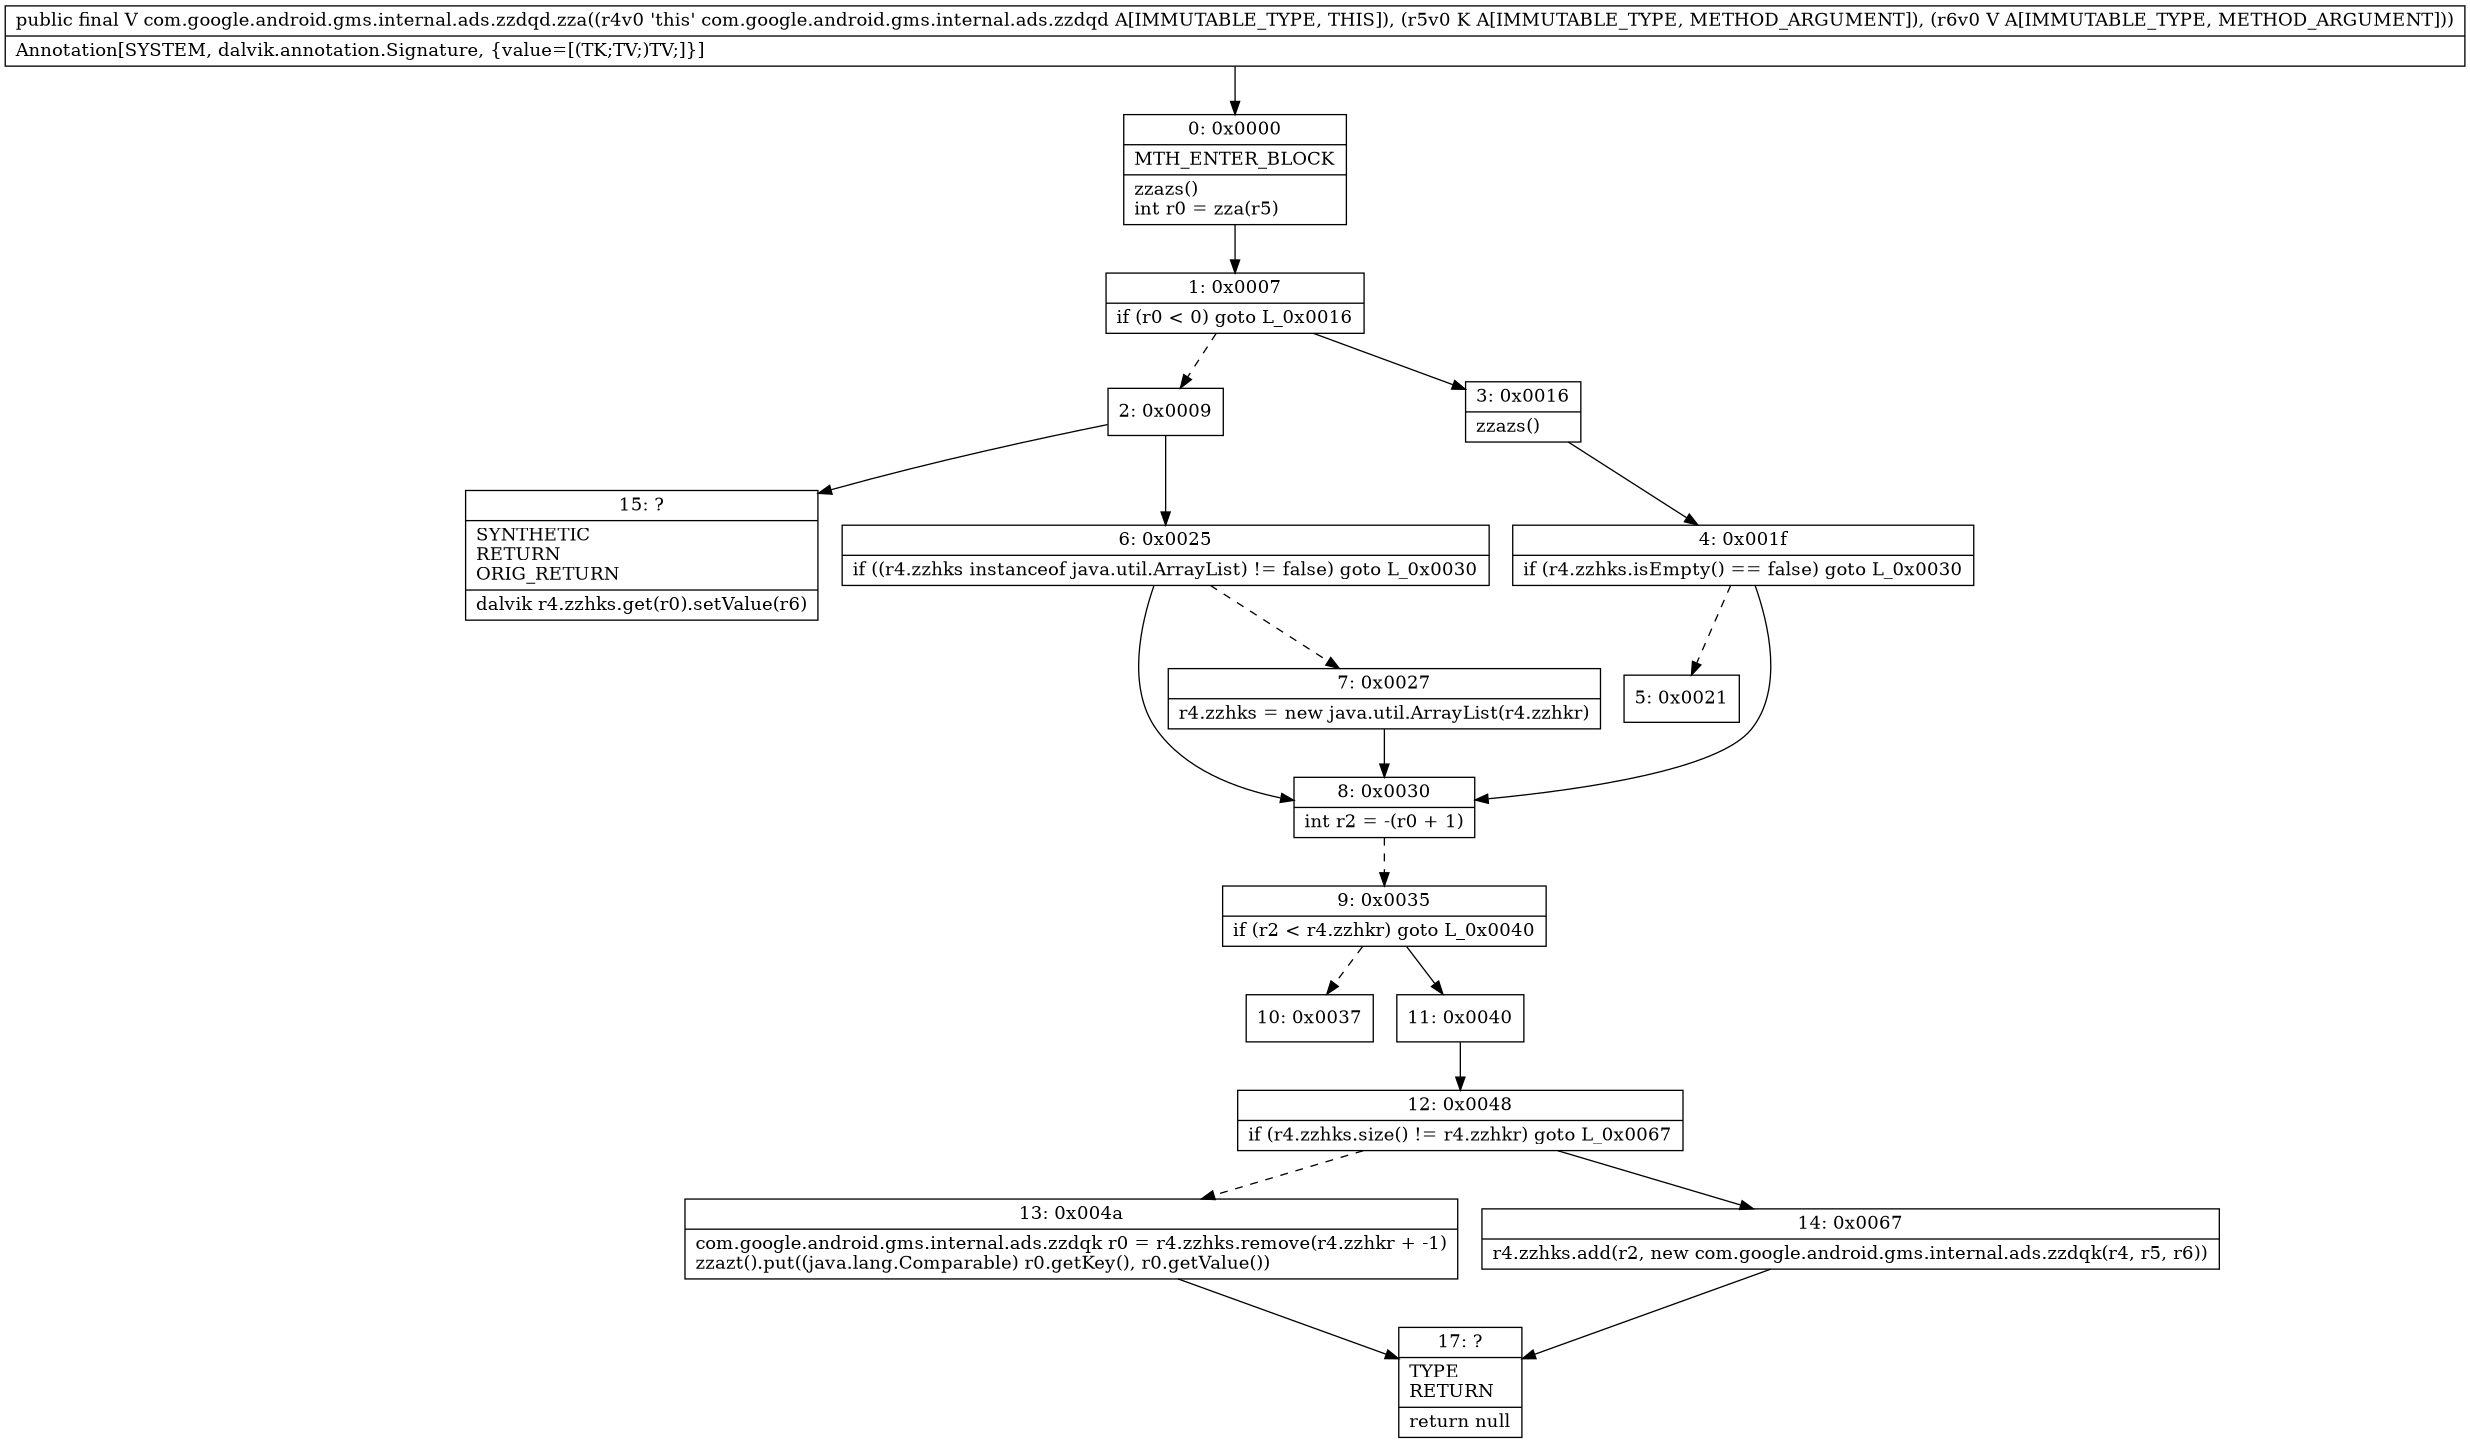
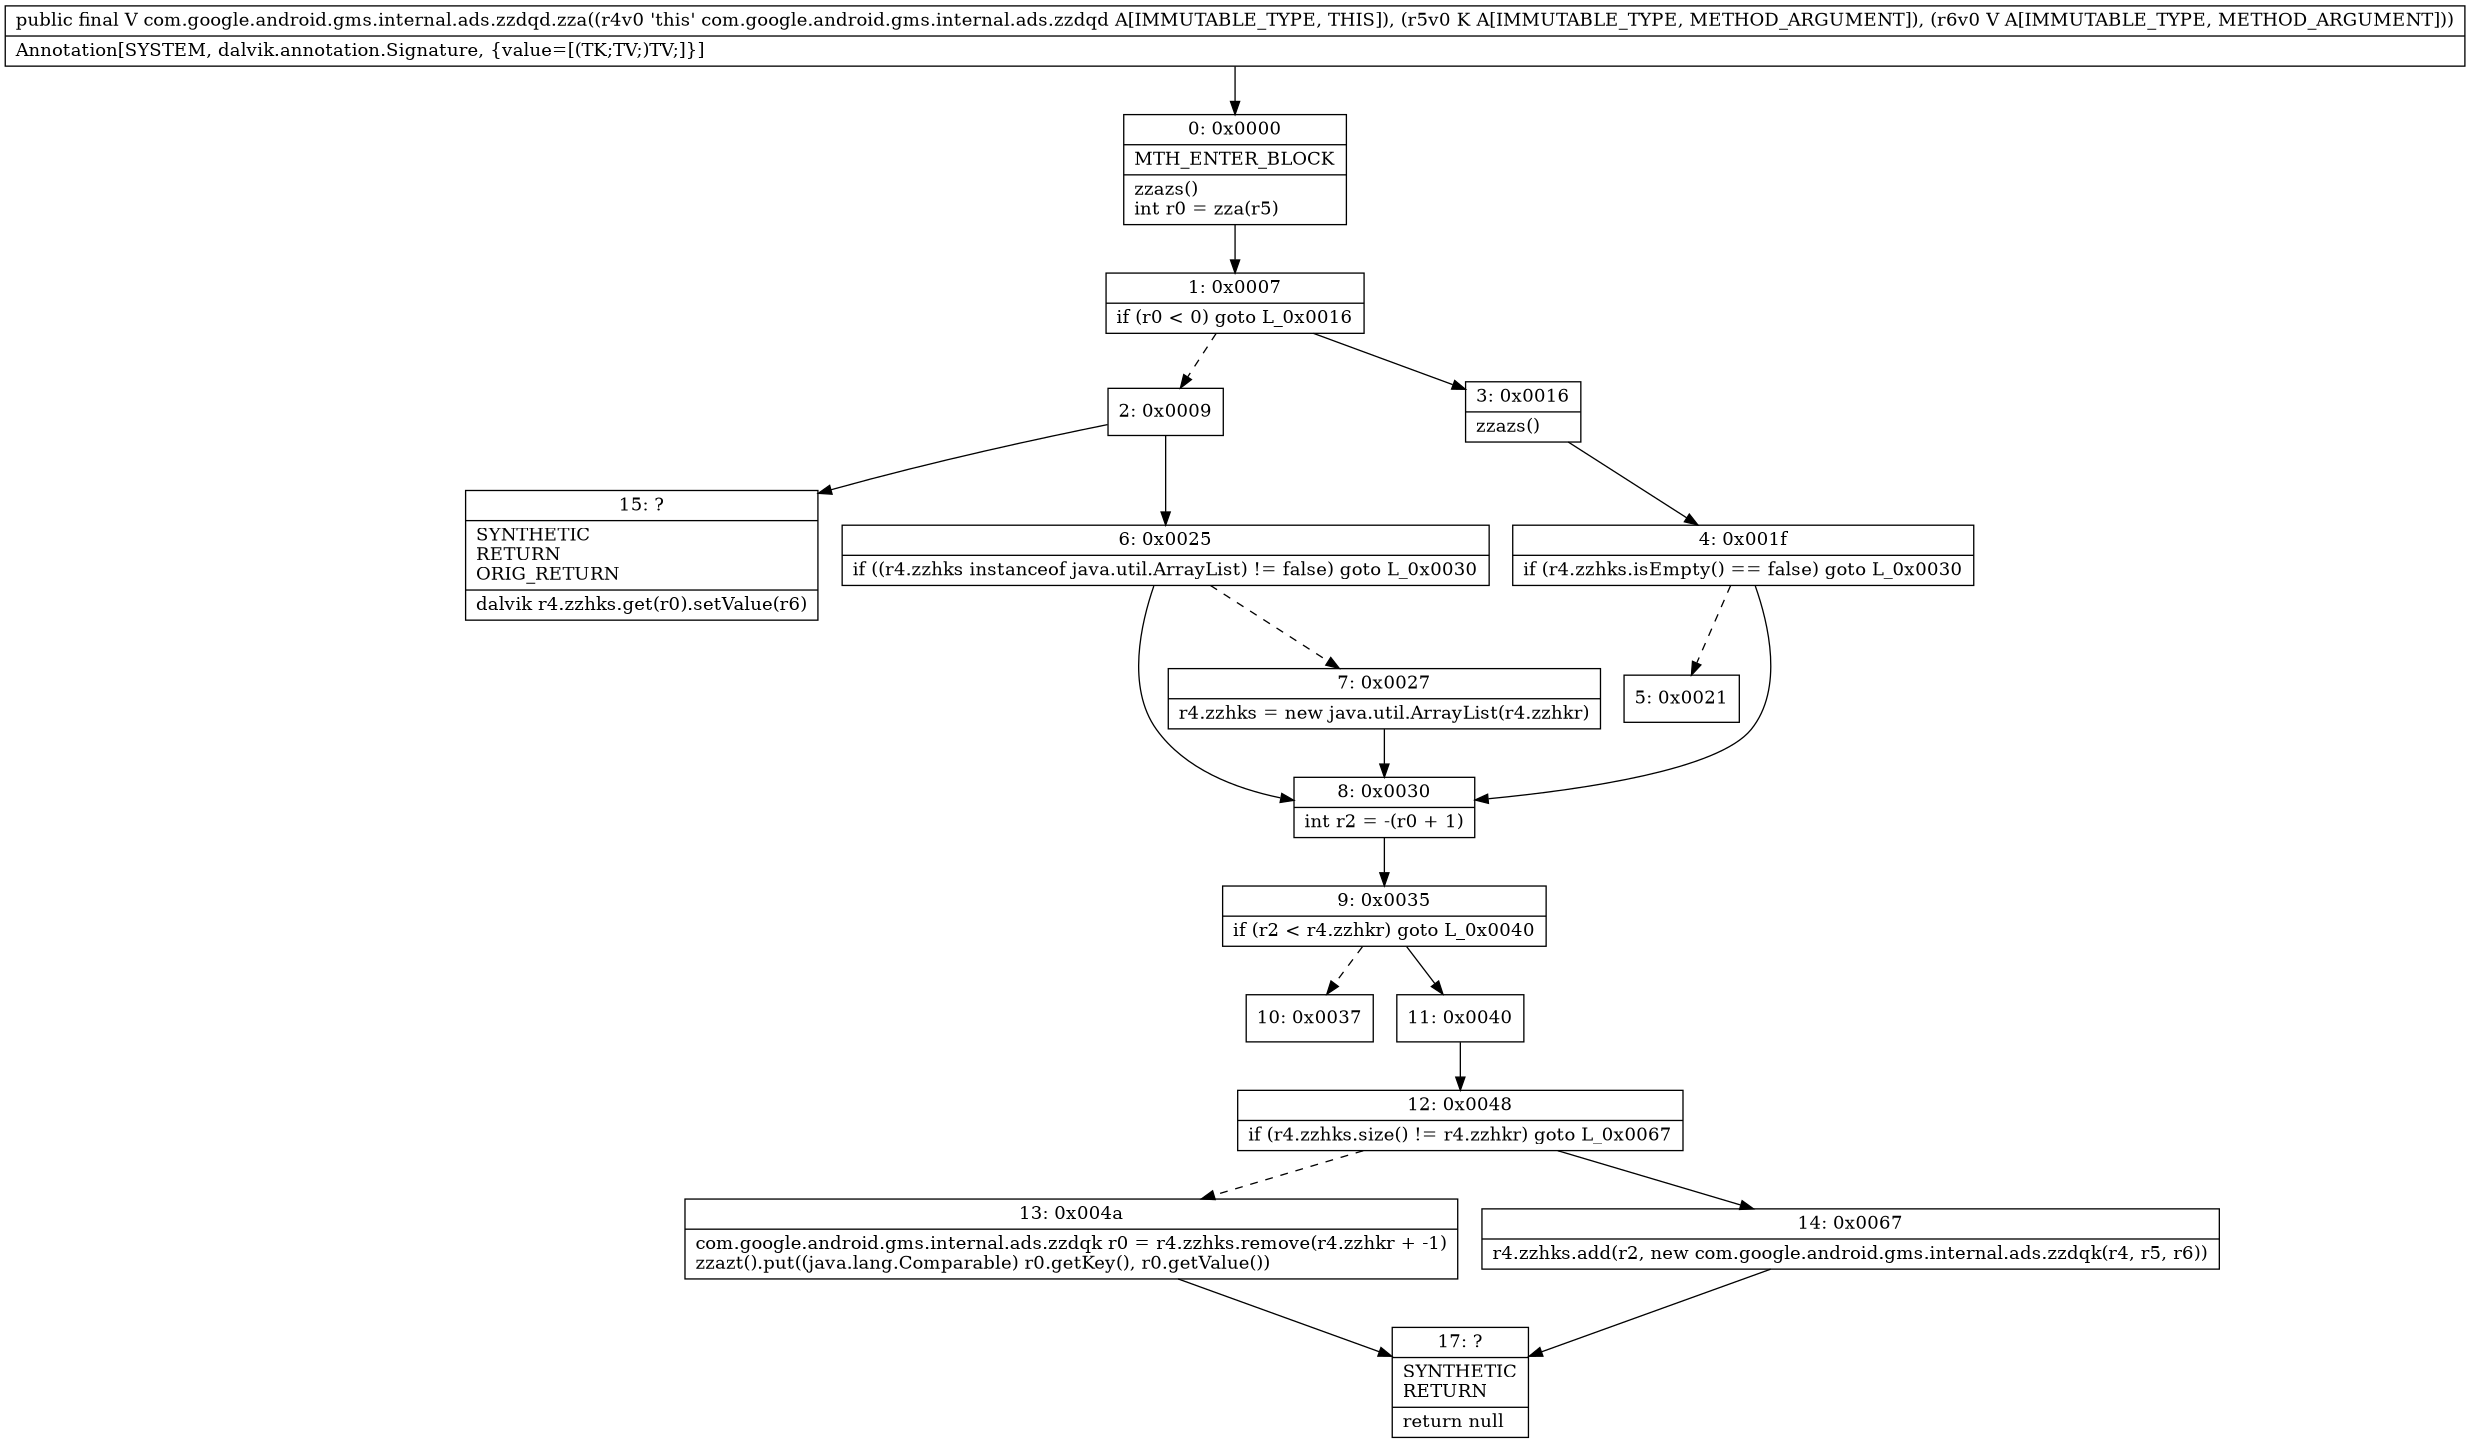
edge "8: 0x0030" -> "9: 0x0035": style dashed -> solid
node "17: ?": text "TYPE" -> "SYNTHETIC"
